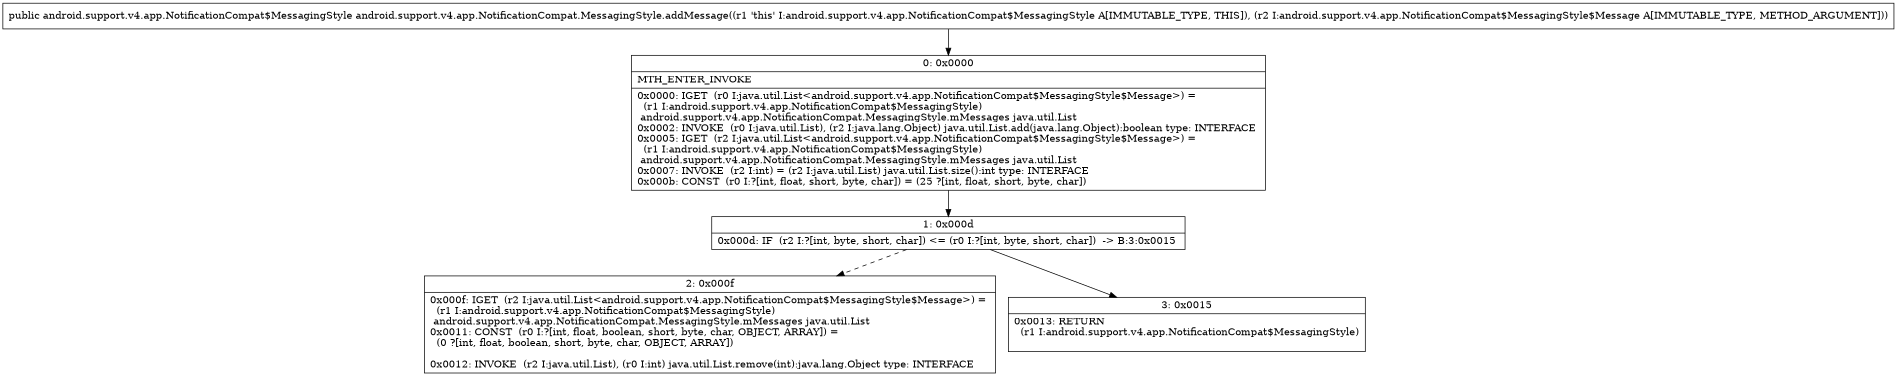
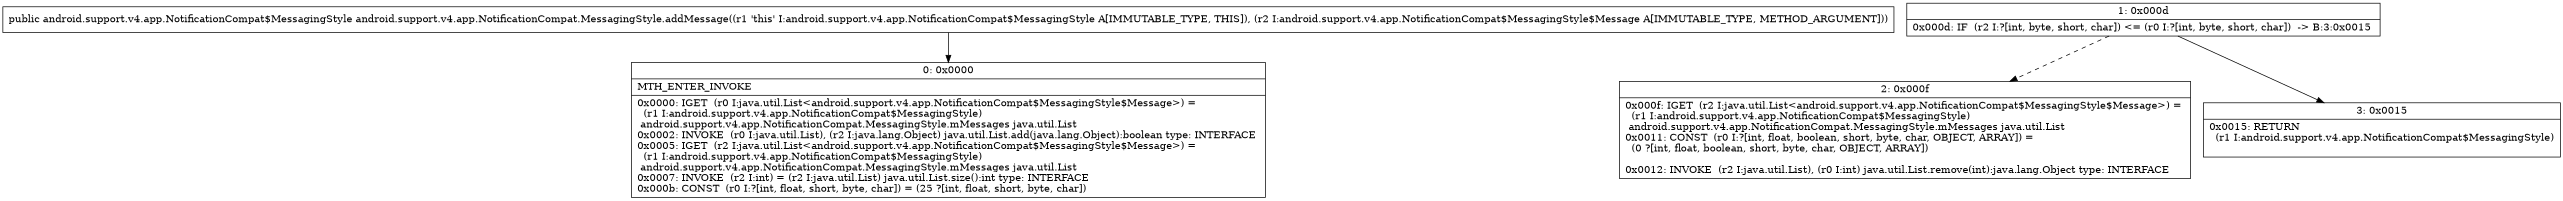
edge "0: 0x0000" -> "1: 0x000d": removed
node "3: 0x0015": text "0x0013: RETURN" -> "0x0015: RETURN"
